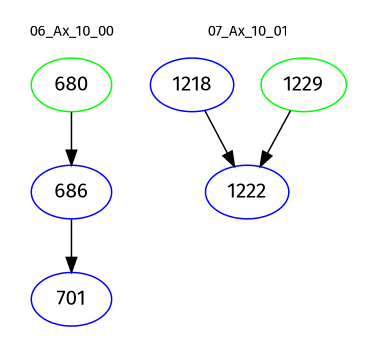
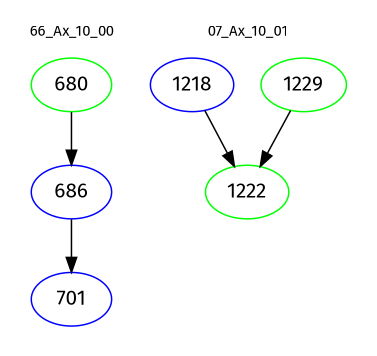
cluster "06_Ax_10_00": label "06_Ax_10_00" -> "66_Ax_10_00"
node "1222": color blue -> green
